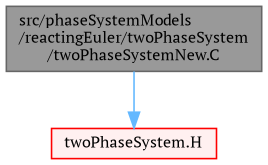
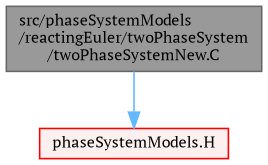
node "twoPhaseSystem.H": label "twoPhaseSystem.H" -> "phaseSystemModels.H"
